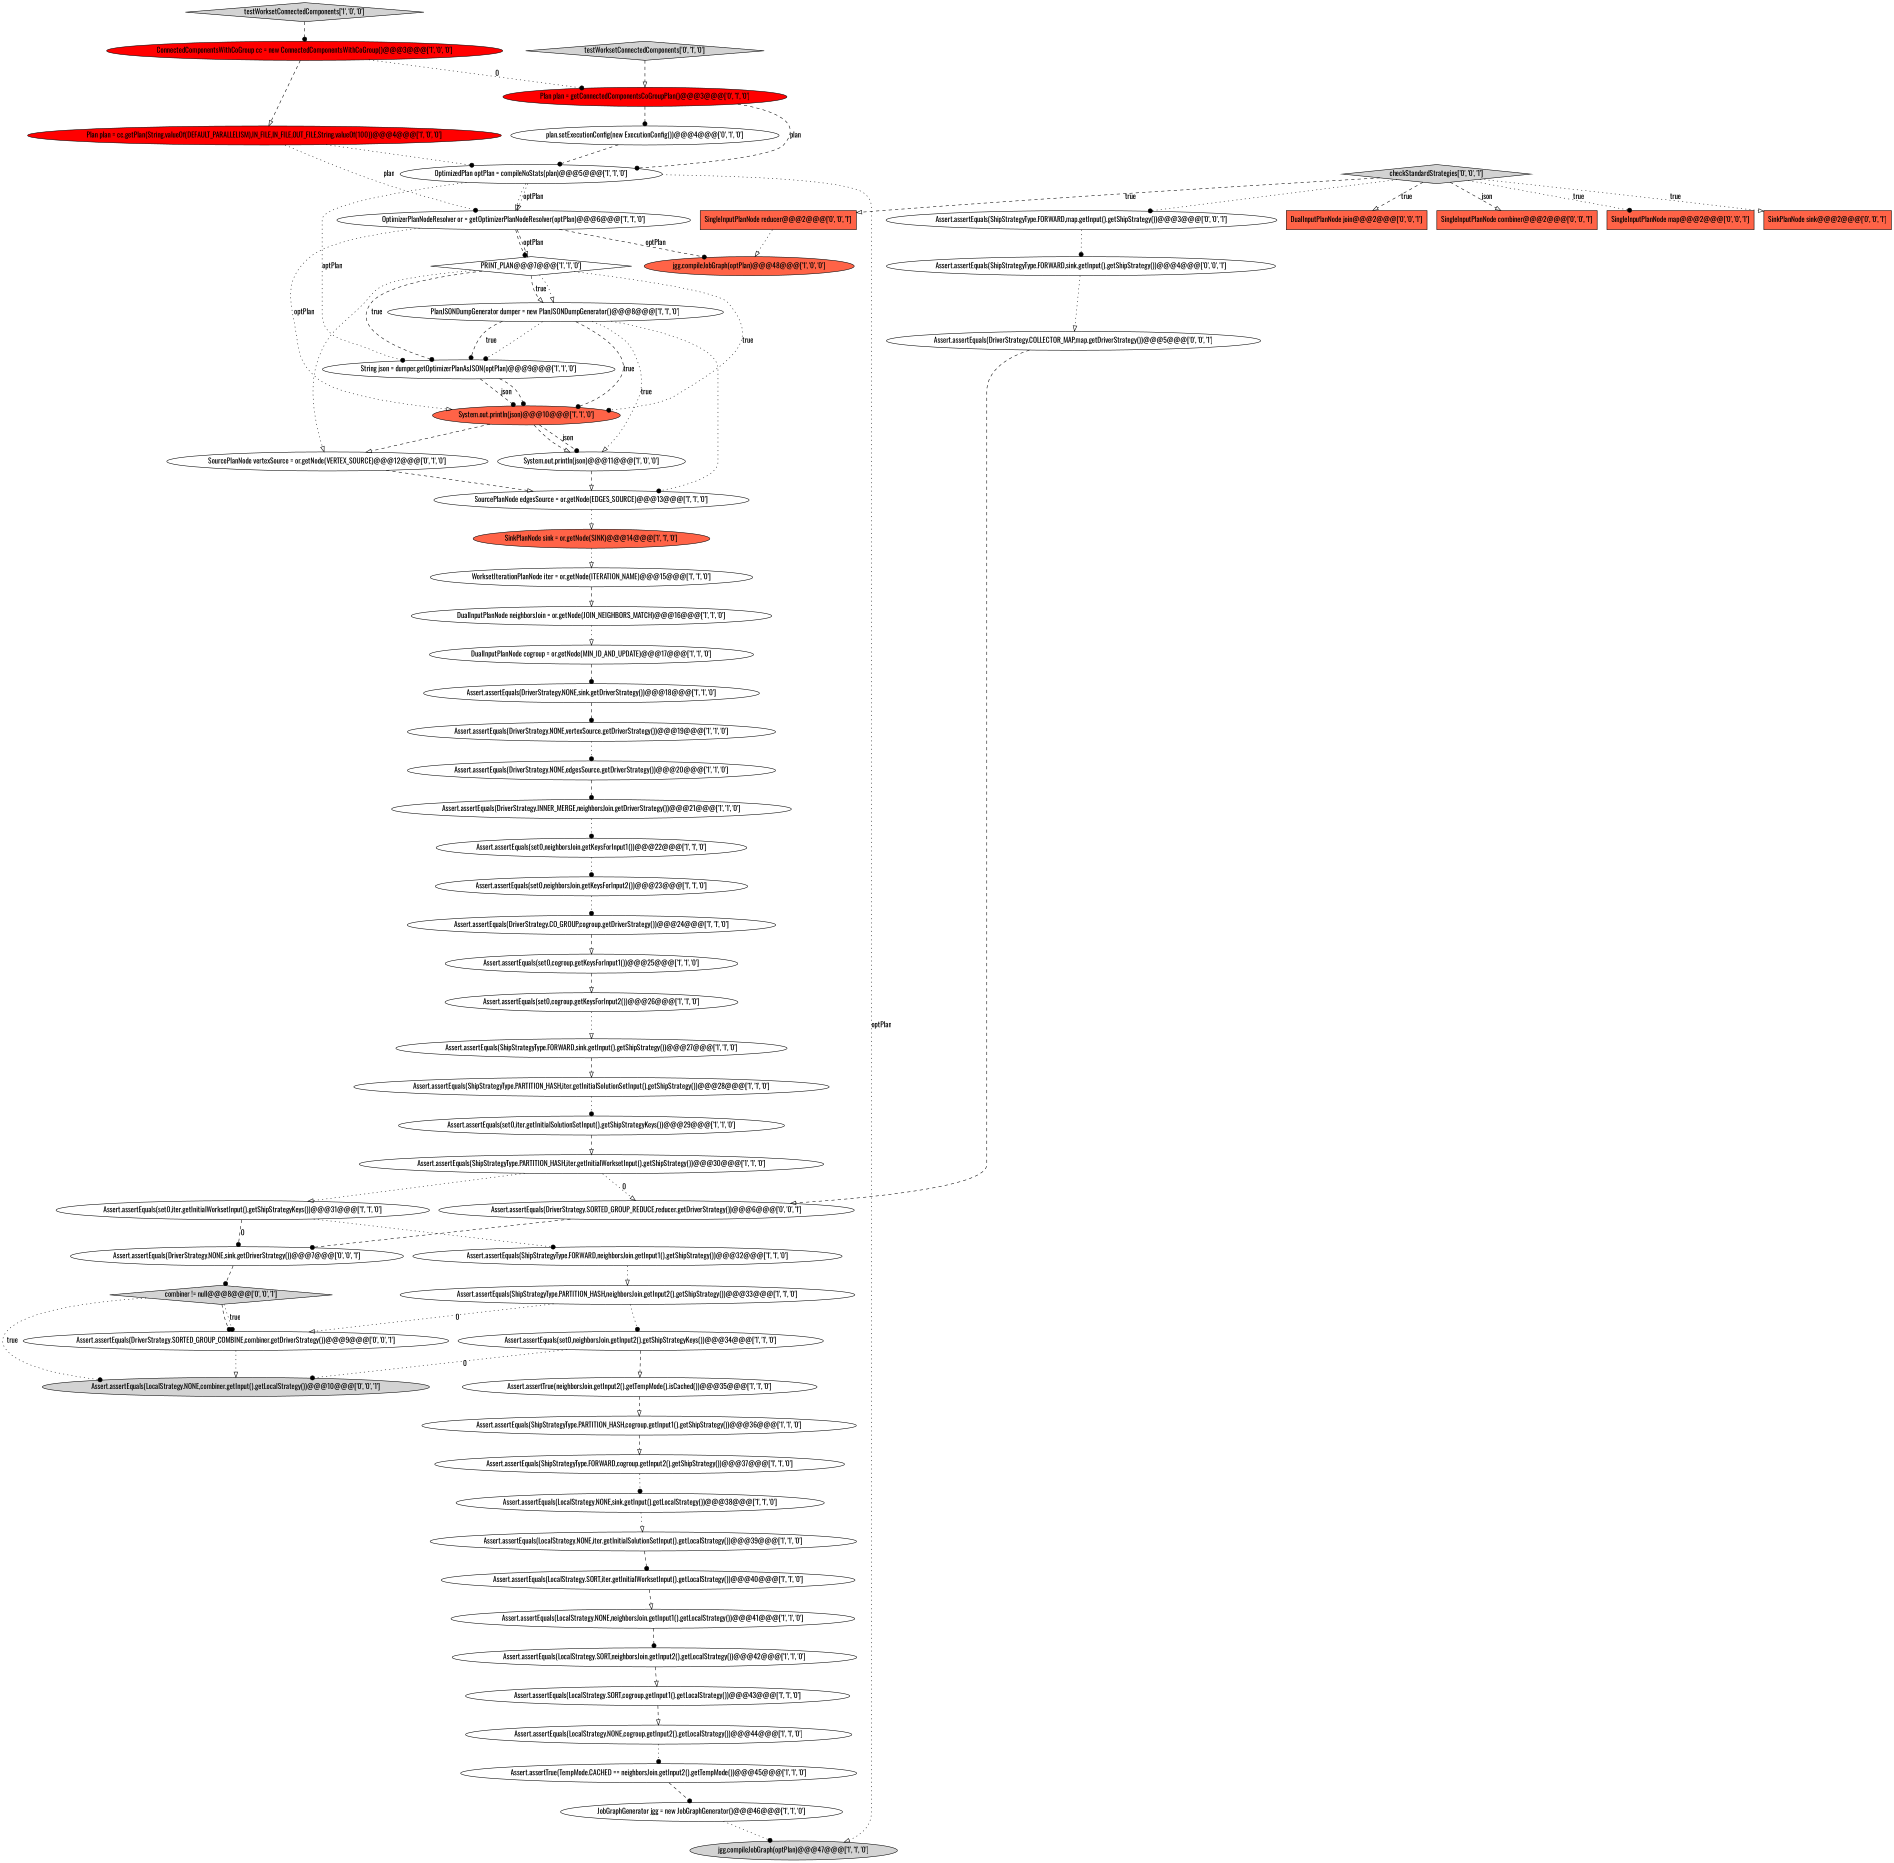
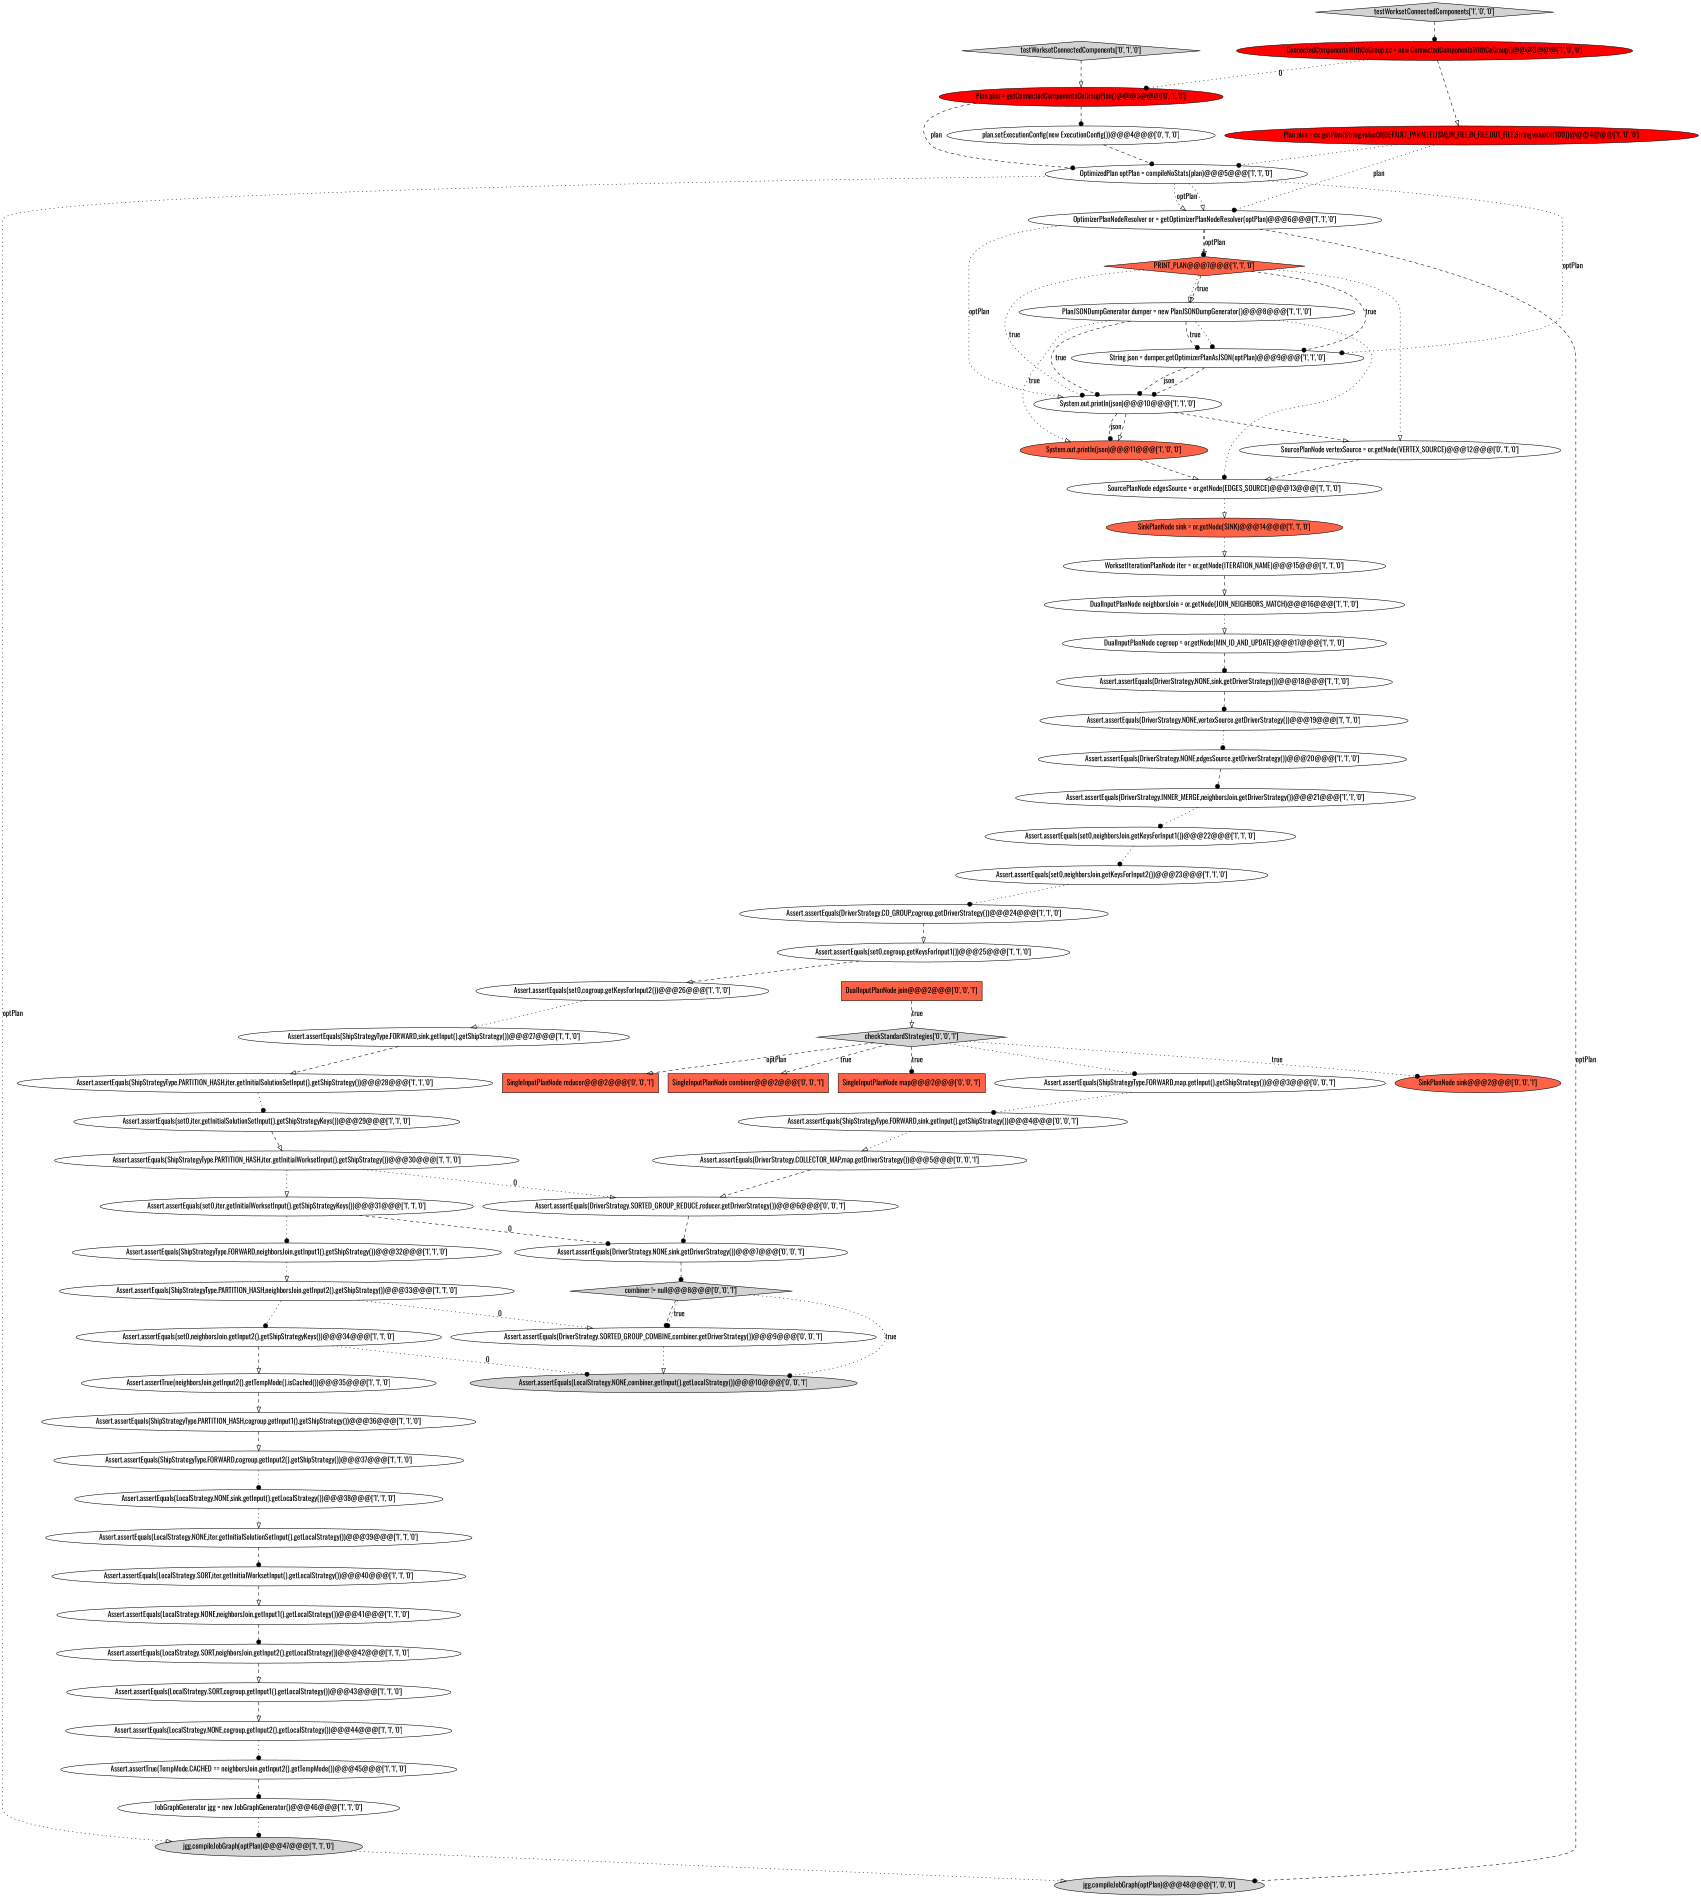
edge "checkStandardStrategies['0', '0', '1']" -> "SinkPlanNode sink@@@2@@@['0', '0', '1']": arrowhead onormal -> dot
edge "checkStandardStrategies['0', '0', '1']" -> "DualInputPlanNode join@@@2@@@['0', '0', '1']": reversed
edge "checkStandardStrategies['0', '0', '1']" -> "SingleInputPlanNode map@@@2@@@['0', '0', '1']": style dotted -> dashed
edge "checkStandardStrategies['0', '0', '1']" -> "SingleInputPlanNode reducer@@@2@@@['0', '0', '1']": label "true" -> "optPlan"
edge "checkStandardStrategies['0', '0', '1']" -> "SingleInputPlanNode combiner@@@2@@@['0', '0', '1']": label "json" -> "true"
node "SinkPlanNode sink@@@2@@@['0', '0', '1']": shape box -> ellipse
edge "SingleInputPlanNode reducer@@@2@@@['0', '0', '1']" -> "jgg.compileJobGraph(optPlan)@@@48@@@['1', '0', '0']": now "jgg.compileJobGraph(optPlan)@@@47@@@['1', '1', '0']" -> "jgg.compileJobGraph(optPlan)@@@48@@@['1', '0', '0']"
node "PRINT_PLAN@@@7@@@['1', '1', '0']": fillcolor white -> tomato
node "jgg.compileJobGraph(optPlan)@@@48@@@['1', '0', '0']": fillcolor tomato -> lightgray
node "System.out.println(json)@@@10@@@['1', '1', '0']": fillcolor tomato -> white
node "System.out.println(json)@@@11@@@['1', '0', '0']": fillcolor white -> tomato
